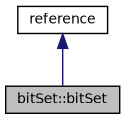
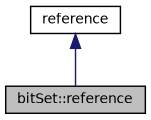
node "bitSet::bitSet": label "bitSet::bitSet" -> "bitSet::reference"
